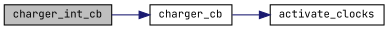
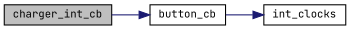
node "charger_cb": label "charger_cb" -> "button_cb"
node "activate_clocks": label "activate_clocks" -> "int_clocks"
